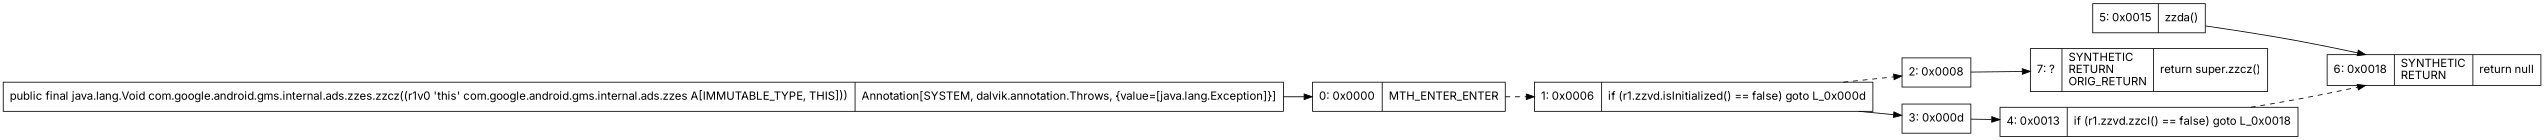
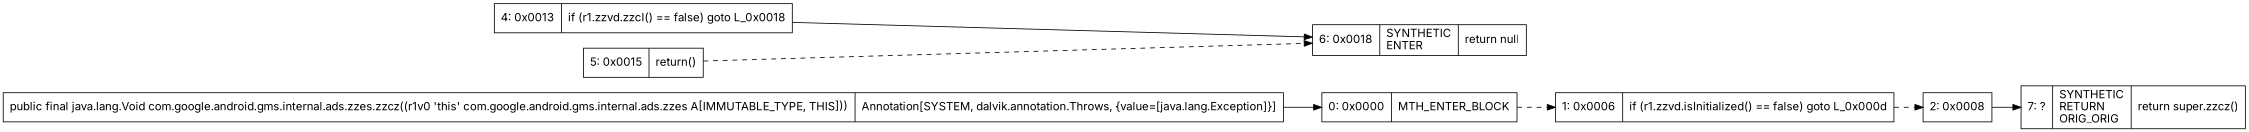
node "5: 0x0015": text "zzda()" -> "return()"
edge "5: 0x0015" -> "6: 0x0018": style solid -> dashed
node "6: 0x0018": text "RETURN" -> "ENTER"
node "7: ?": text "ORIG_RETURN" -> "ORIG_ORIG"
node "0: 0x0000": text "MTH_ENTER_ENTER" -> "MTH_ENTER_BLOCK"
edge "4: 0x0013" -> "6: 0x0018": style dashed -> solid
node "3: 0x000d": removed
